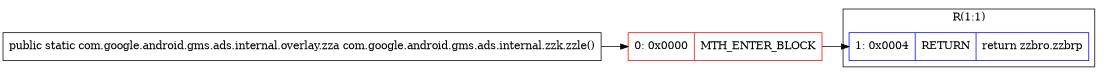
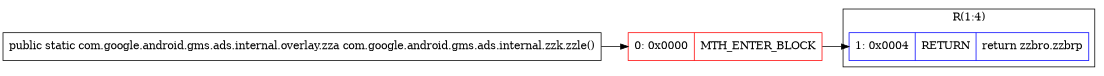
cluster "R(1:1)": label "R(1:1)" -> "R(1:4)"
